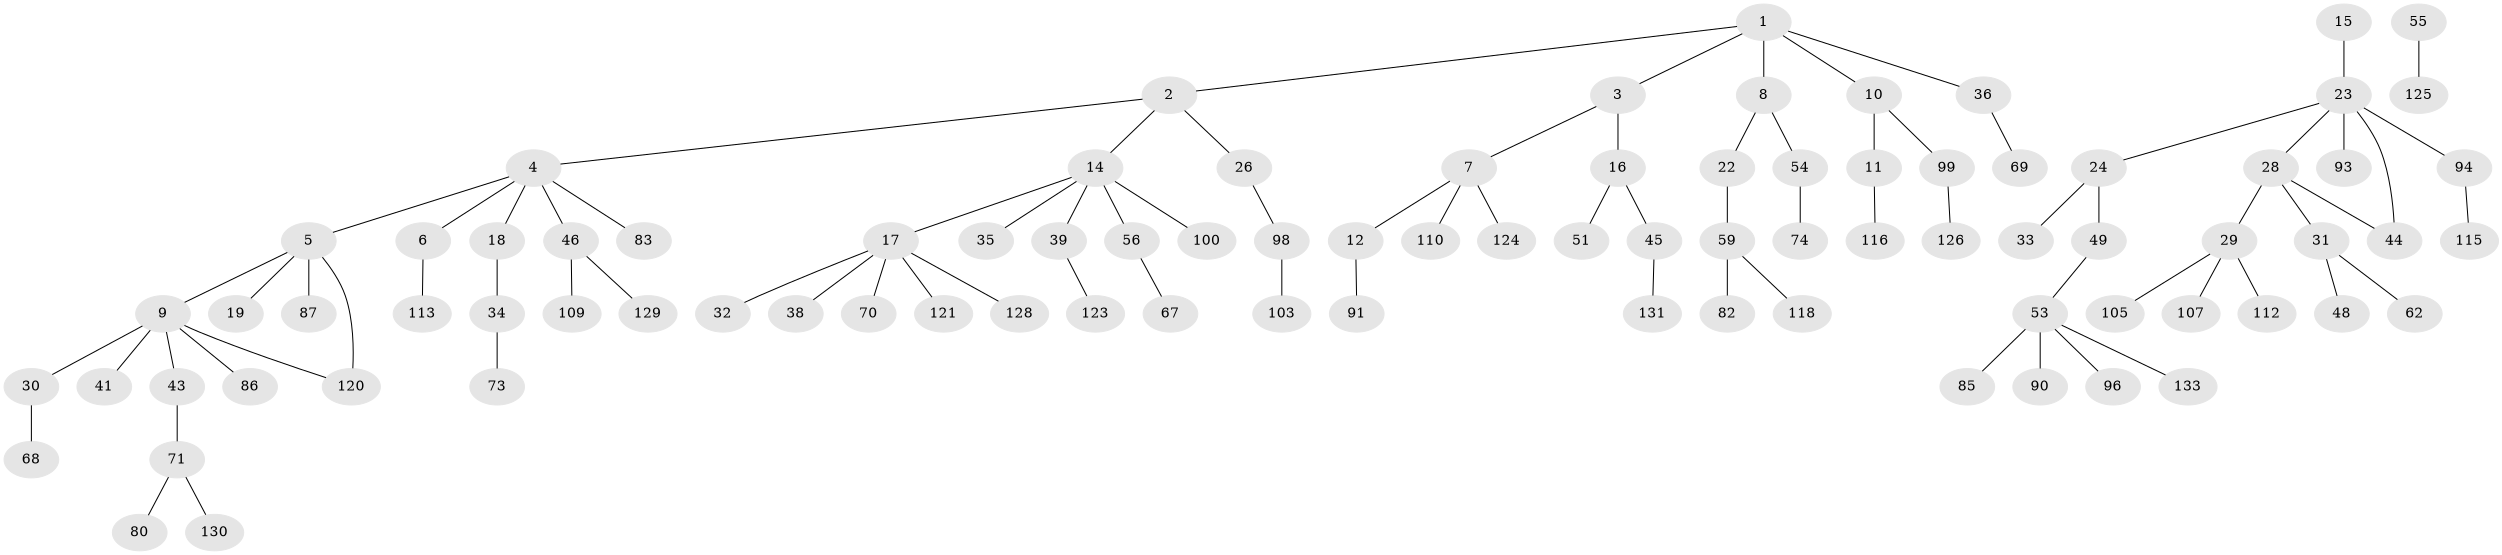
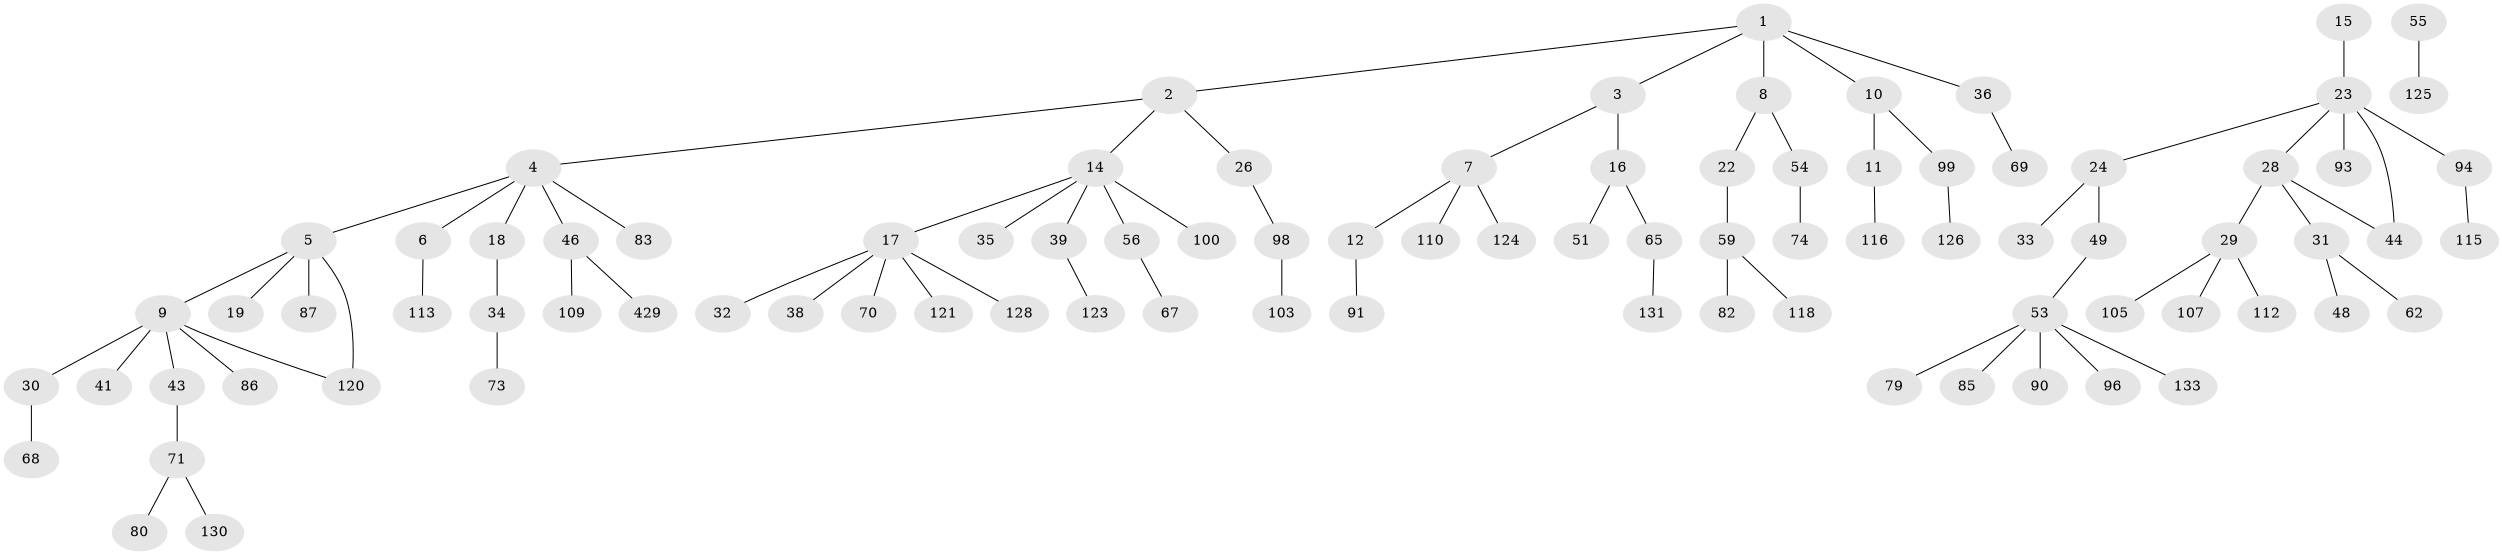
node "45": label "45" -> "65"
node "129": label "129" -> "429"
node "79": added
